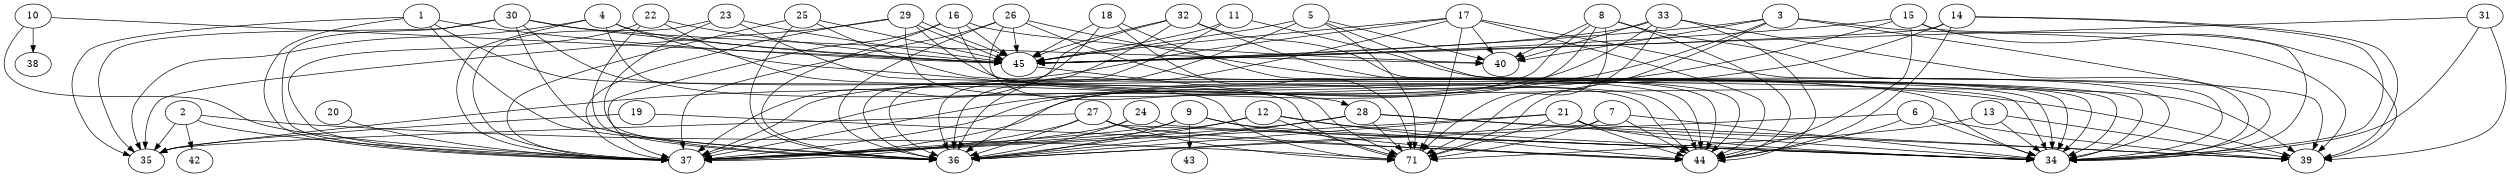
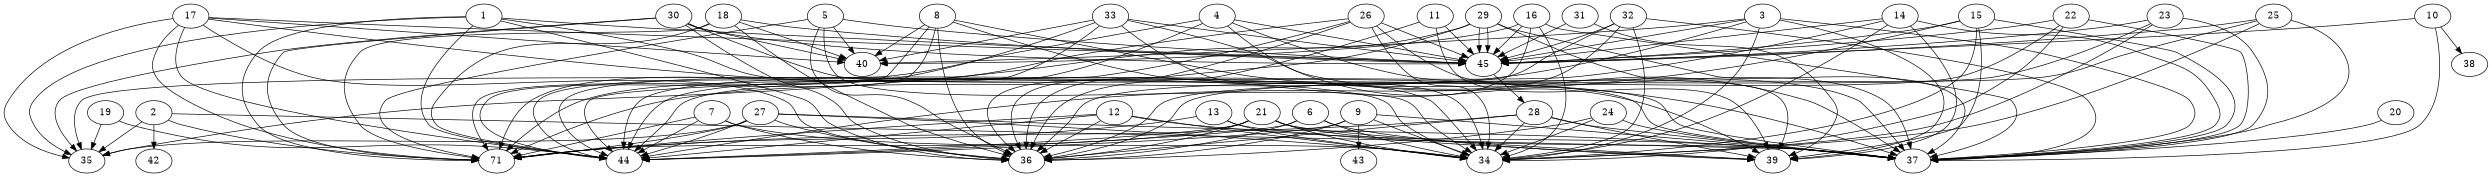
edge "18" -> "40": added
edge "1" -> "44": added
edge "31" -> "34": removed
